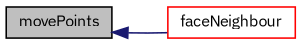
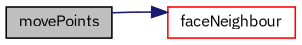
edge "faceNeighbour" -> "movePoints": reversed
